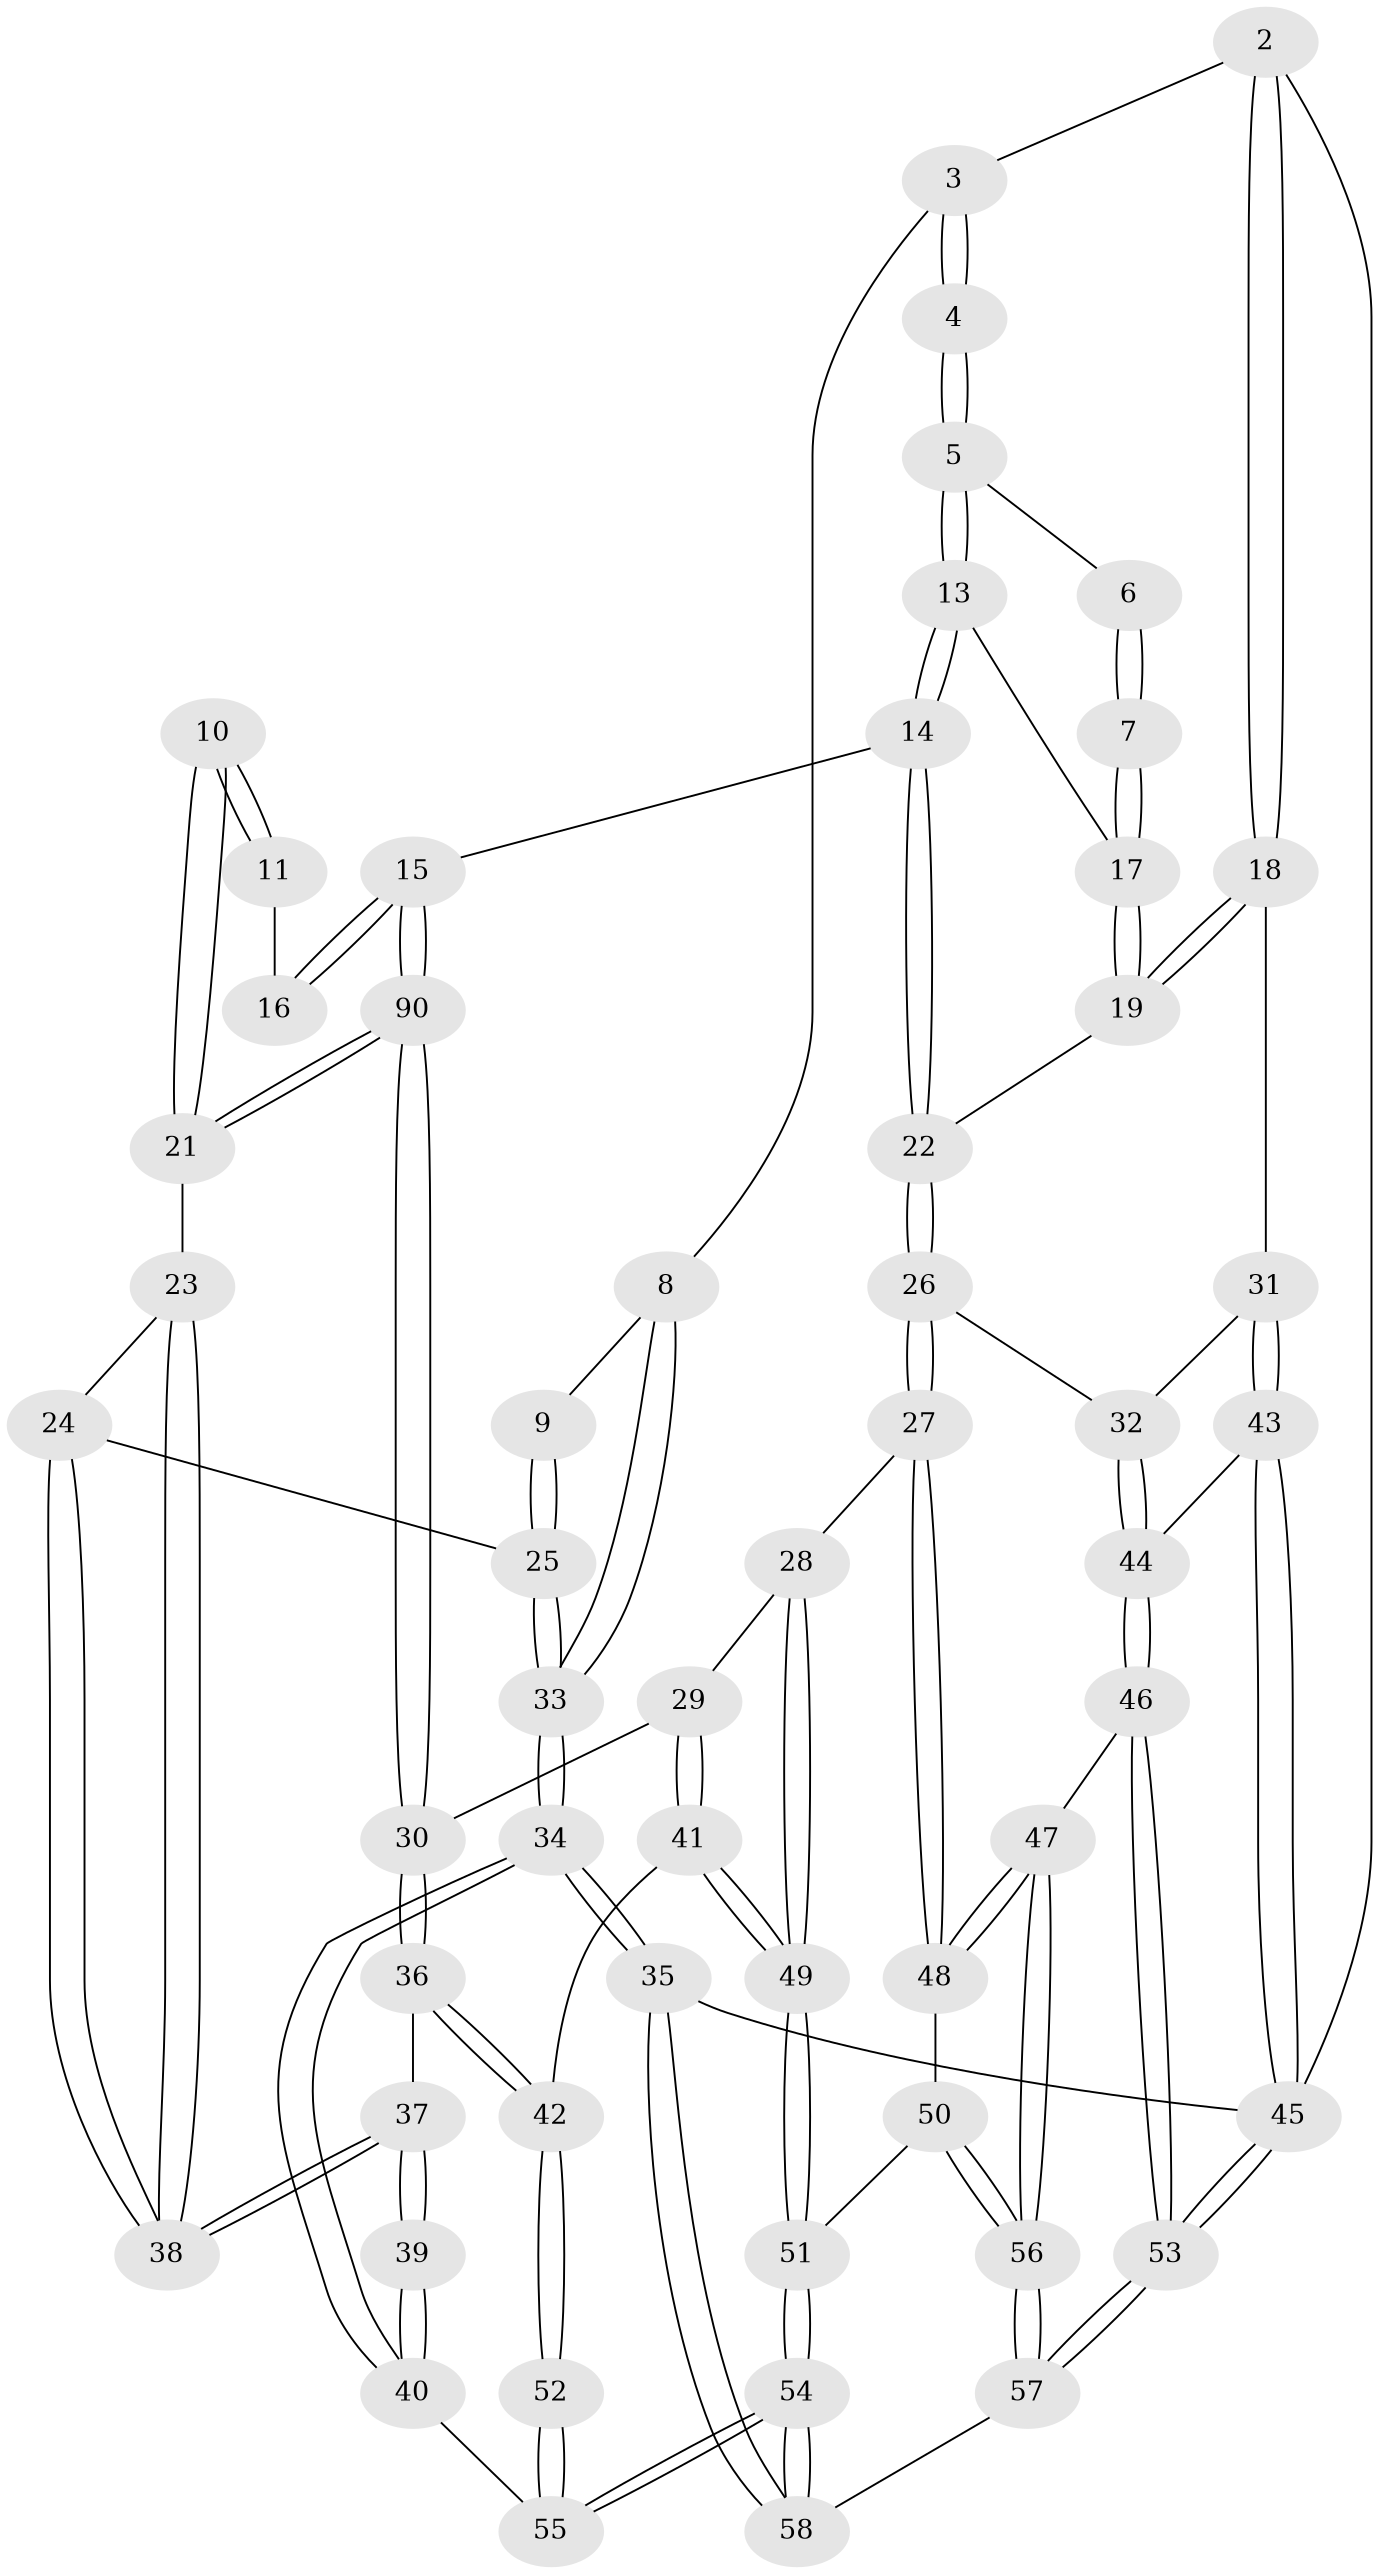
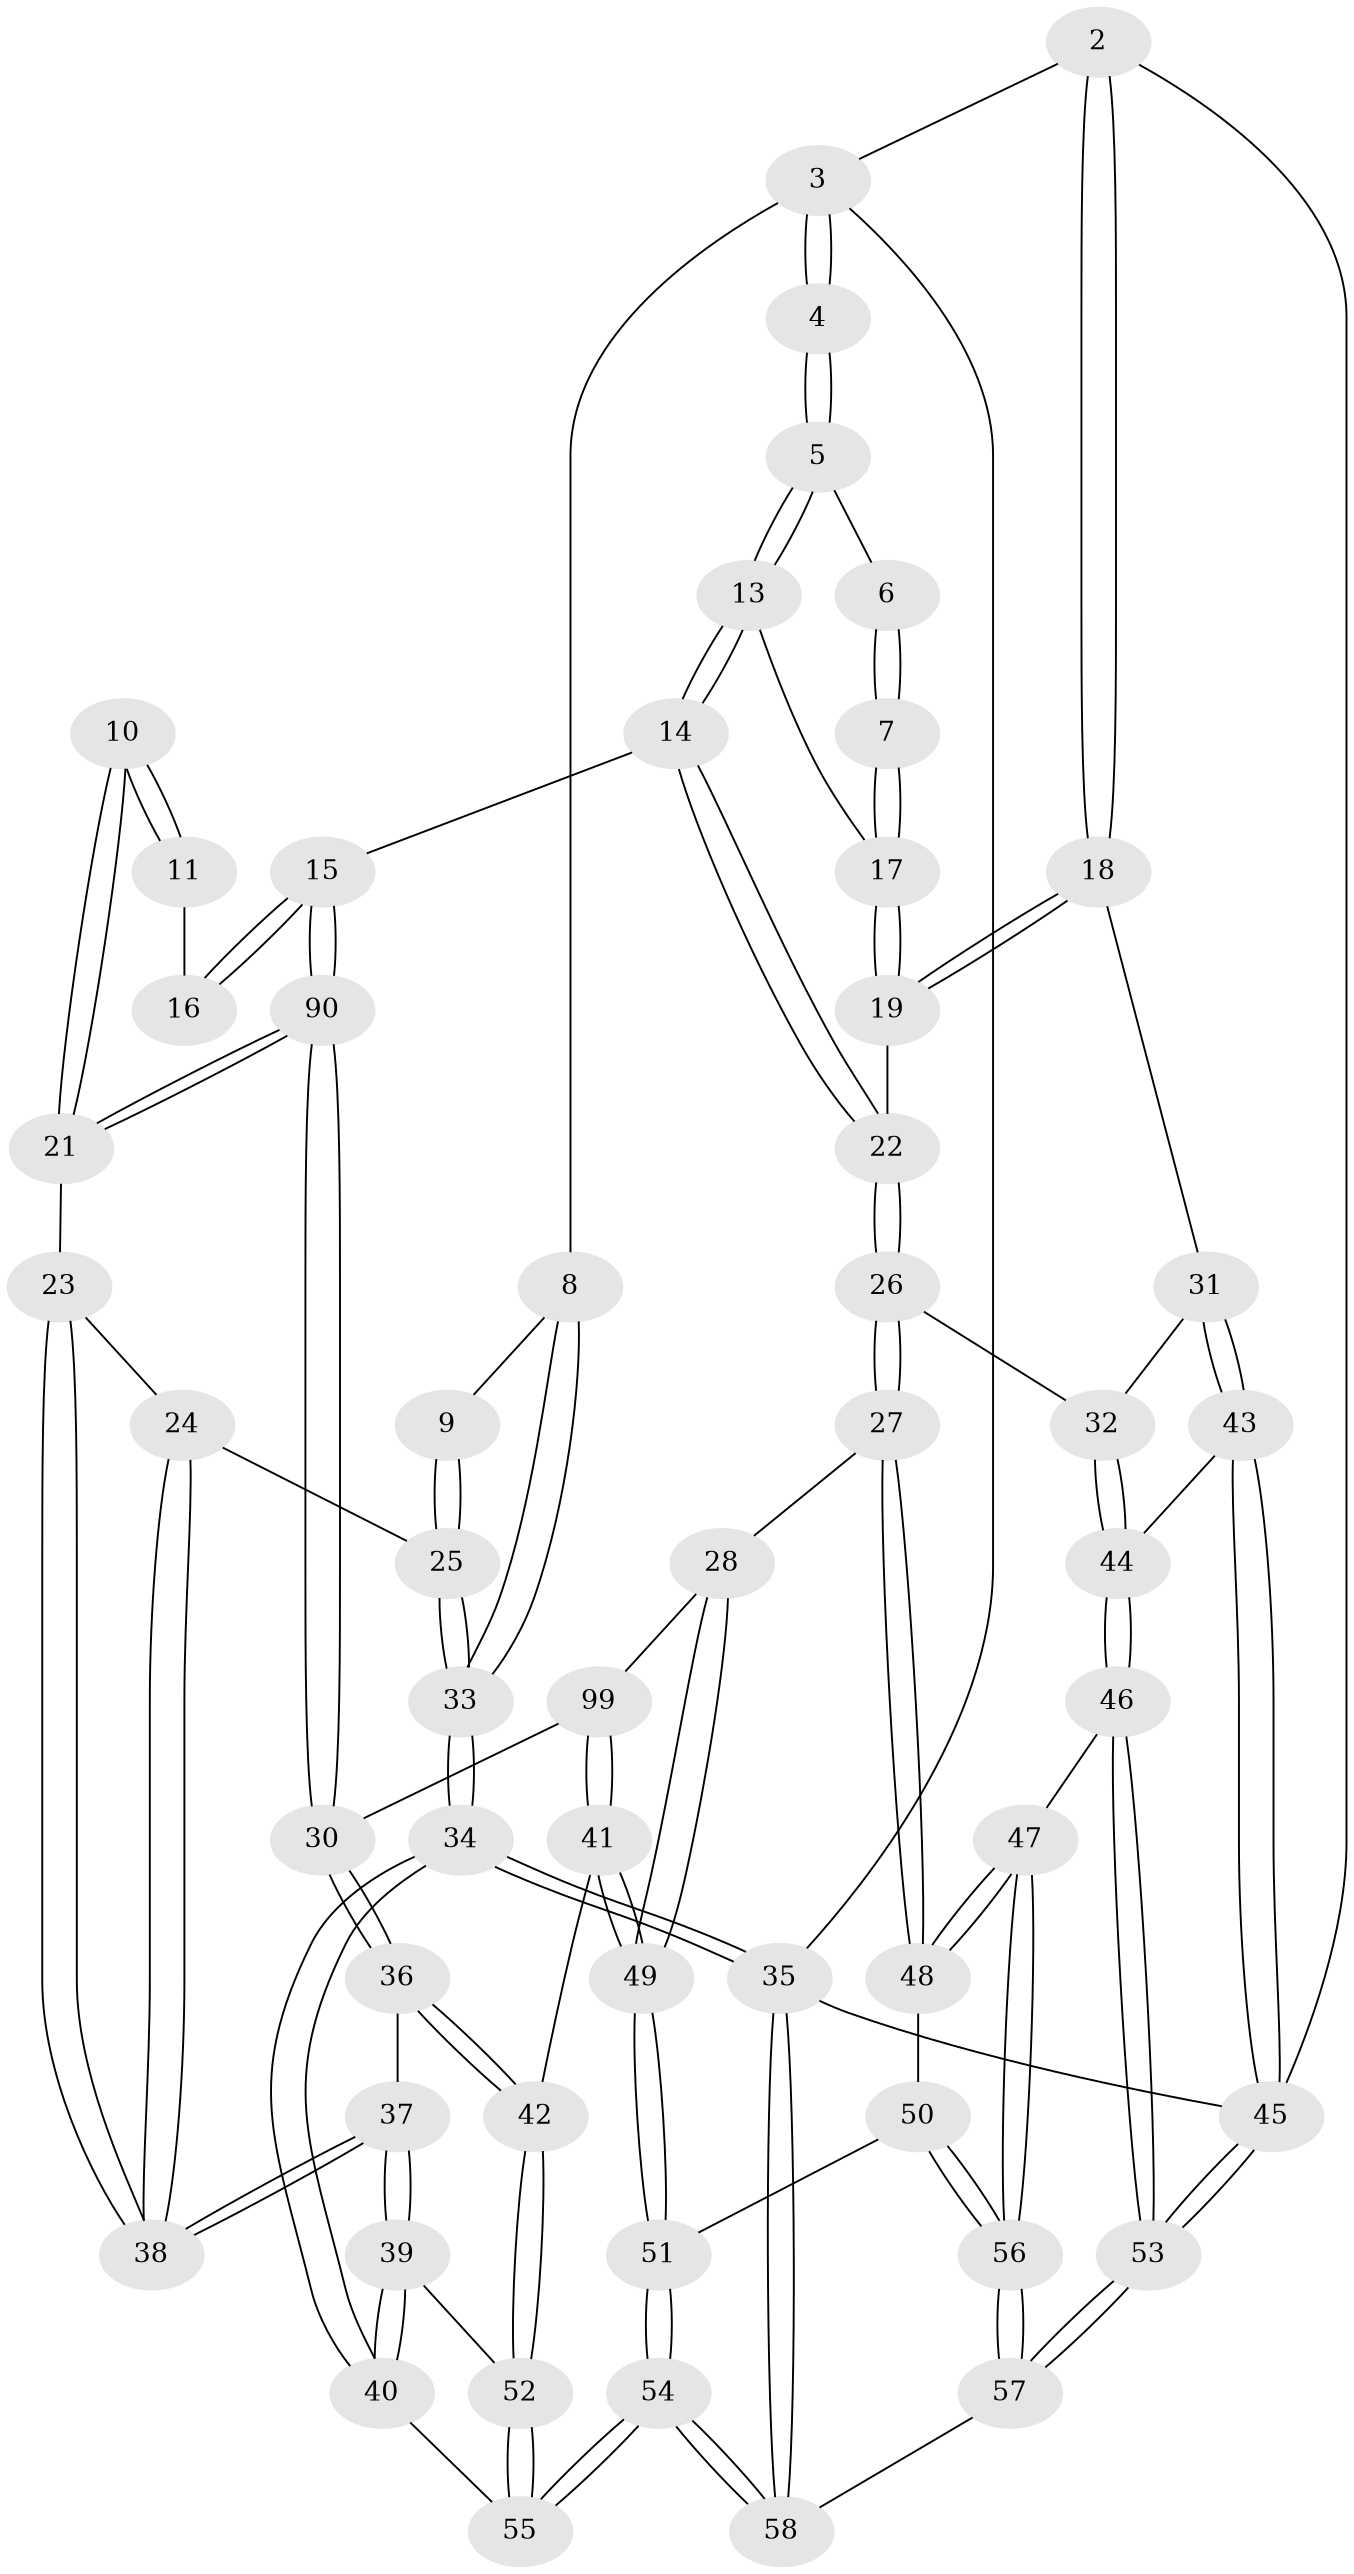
edge "3" -- "35": added
node "29": label "29" -> "99"
edge "39" -- "52": added
